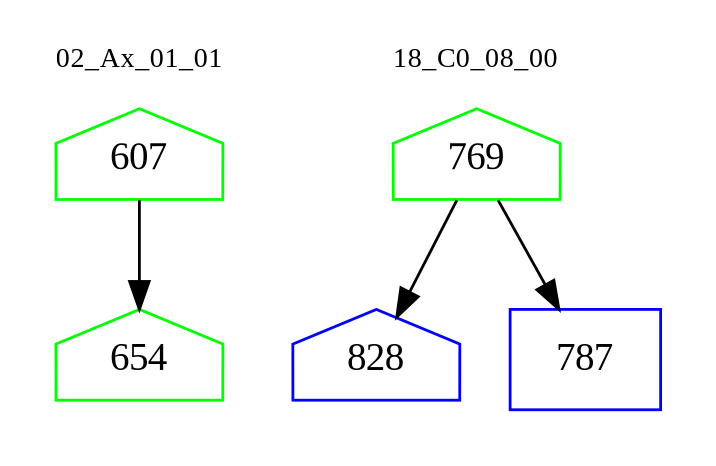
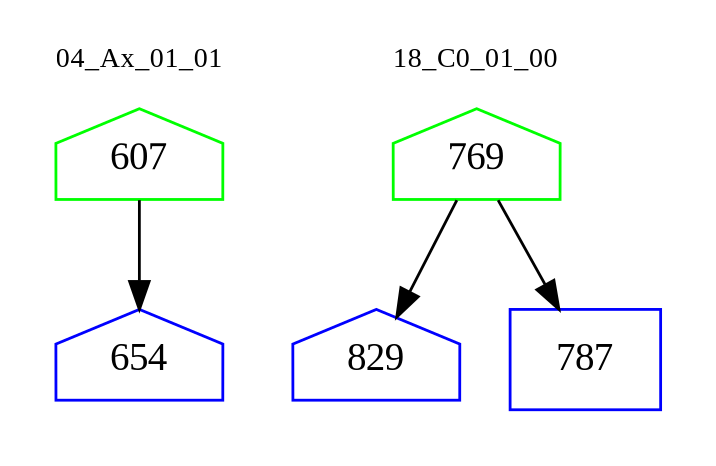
cluster "02_Ax_01_01": label "02_Ax_01_01" -> "04_Ax_01_01"
cluster "18_C0_08_00": label "18_C0_08_00" -> "18_C0_01_00"
node "654": color green -> blue
node "828": label "828" -> "829"
